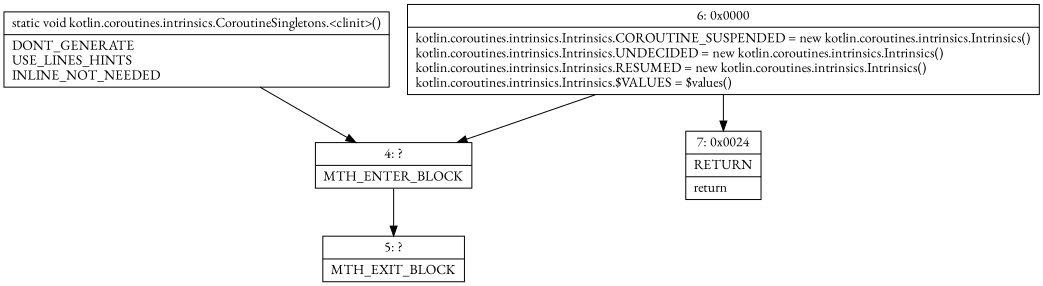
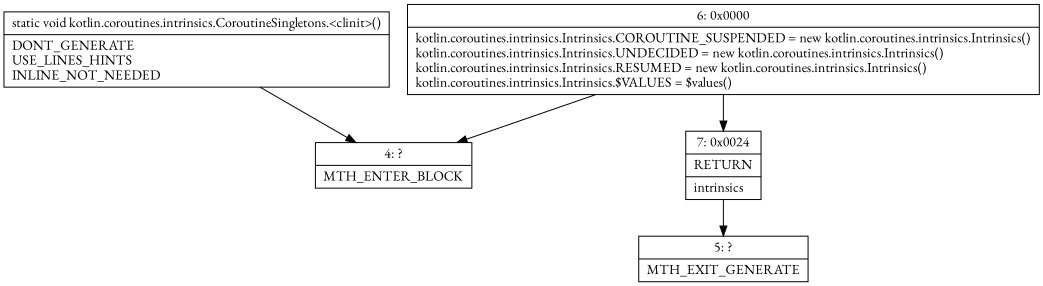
node "7: 0x0024": text "return" -> "intrinsics"
edge "4: ?" -> "5: ?": now "7: 0x0024" -> "5: ?"
node "5: ?": text "MTH_EXIT_BLOCK" -> "MTH_EXIT_GENERATE"
